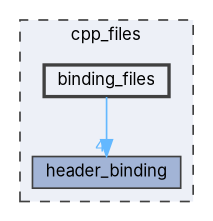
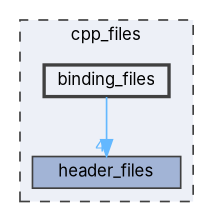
node "header_binding": label "header_binding" -> "header_files"
